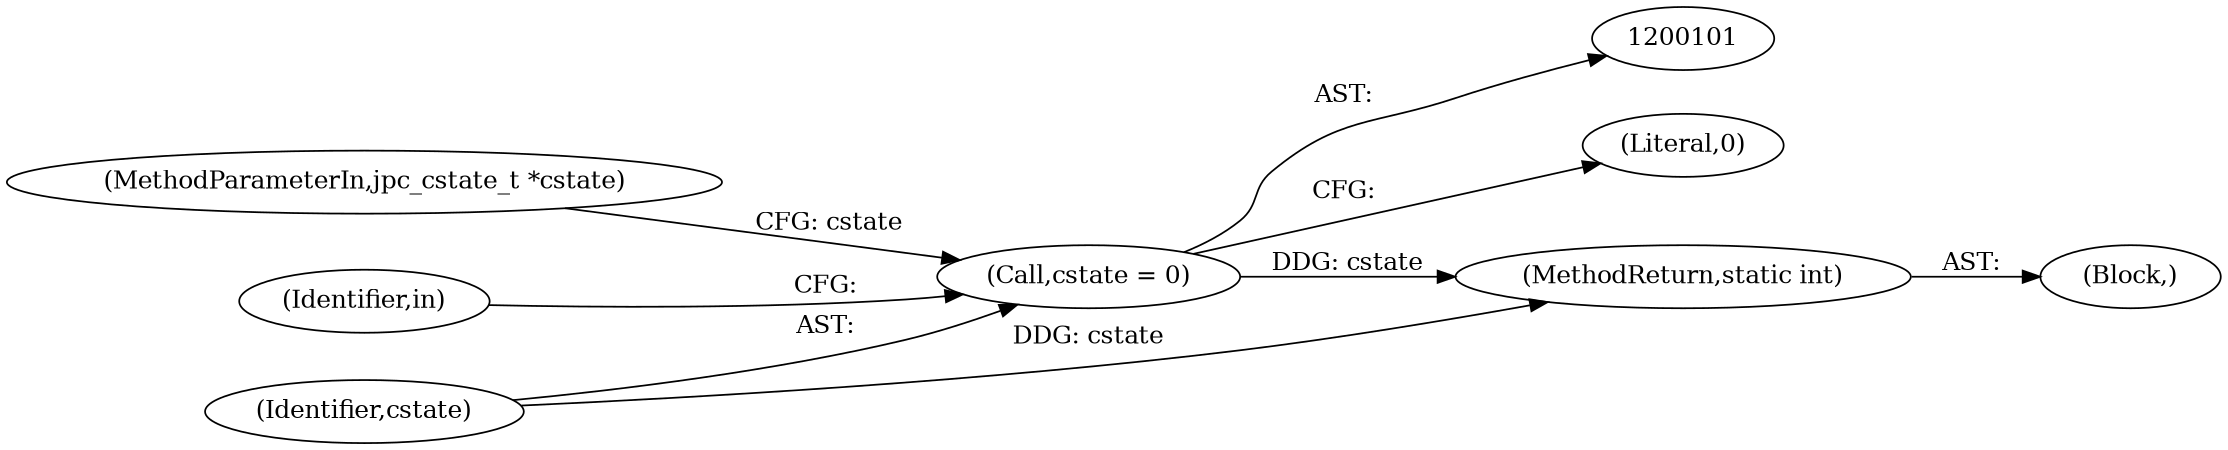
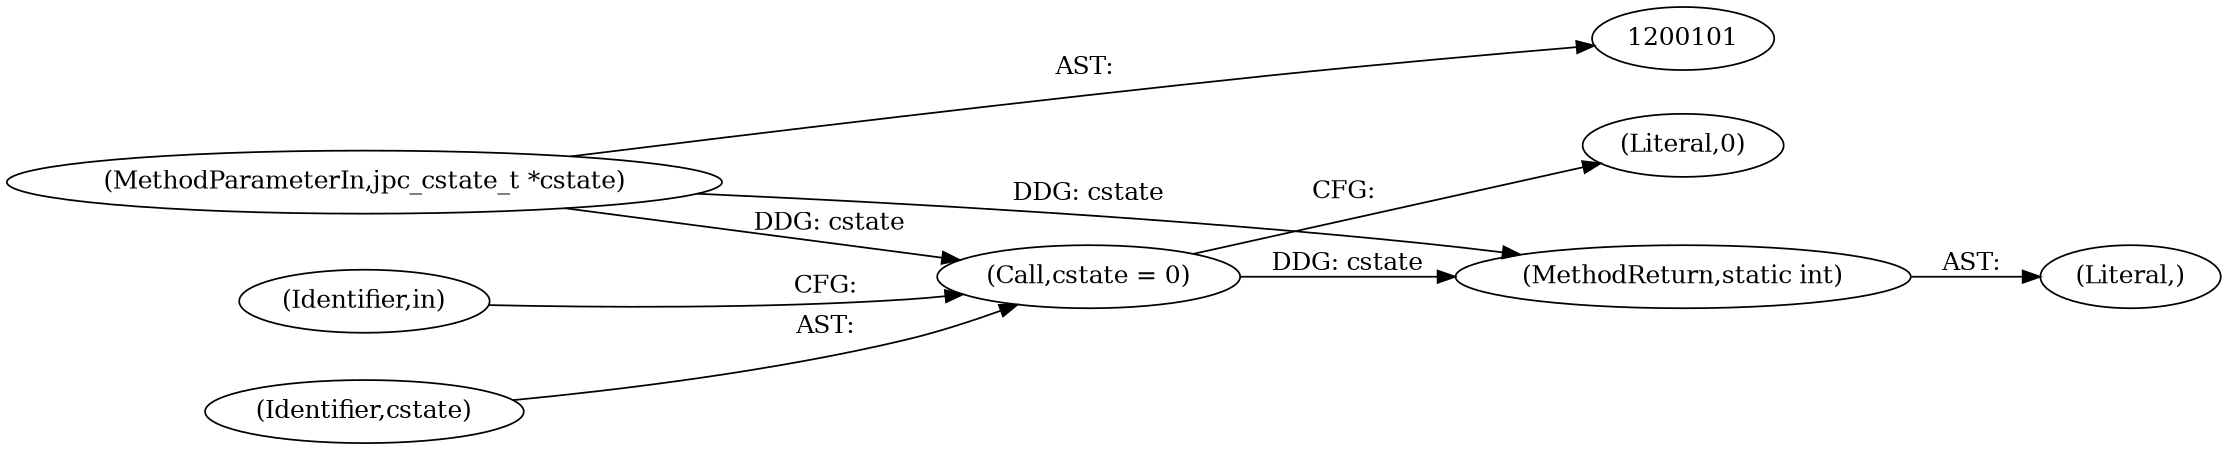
edge "(Call,cstate = 0)" -> "1200101": now "(MethodParameterIn,jpc_cstate_t *cstate)" -> "1200101"
edge "(MethodParameterIn,jpc_cstate_t *cstate)" -> "(Call,cstate = 0)": label "CFG: cstate" -> "DDG: cstate"
node "(Block,)": label "(Block,)" -> "(Literal,)"
edge "(Identifier,cstate)" -> "(MethodReturn,static int)": now "(MethodParameterIn,jpc_cstate_t *cstate)" -> "(MethodReturn,static int)"
